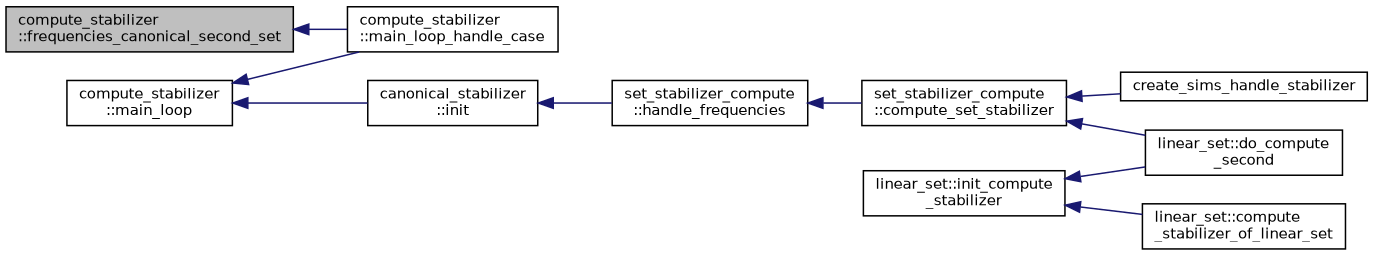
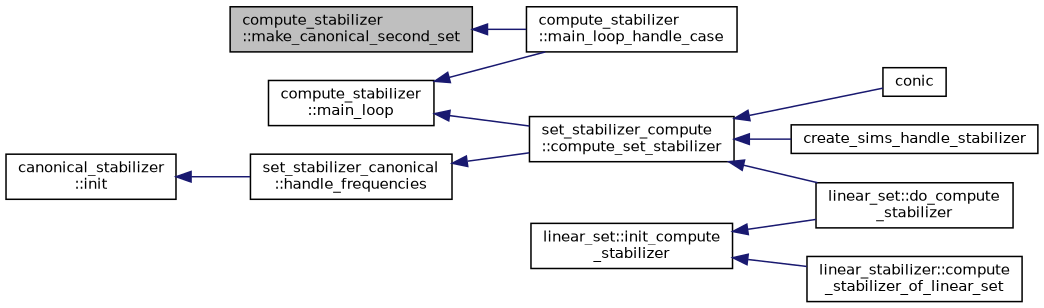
node "compute_stabilizer ::frequencies_canonical_second_set": label "compute_stabilizer ::frequencies_canonical_second_set" -> "compute_stabilizer ::make_canonical_second_set"
node "conic": added
edge "canonical_stabilizer ::init" -> "compute_stabilizer ::main_loop": now "set_stabilizer_compute ::compute_set_stabilizer" -> "compute_stabilizer ::main_loop"
node "set_stabilizer_compute ::handle_frequencies": label "set_stabilizer_compute ::handle_frequencies" -> "set_stabilizer_canonical ::handle_frequencies"
node "linear_set::do_compute _second": label "linear_set::do_compute _second" -> "linear_set::do_compute _stabilizer"
node "linear_set::compute _stabilizer_of_linear_set": label "linear_set::compute _stabilizer_of_linear_set" -> "linear_stabilizer::compute _stabilizer_of_linear_set"
